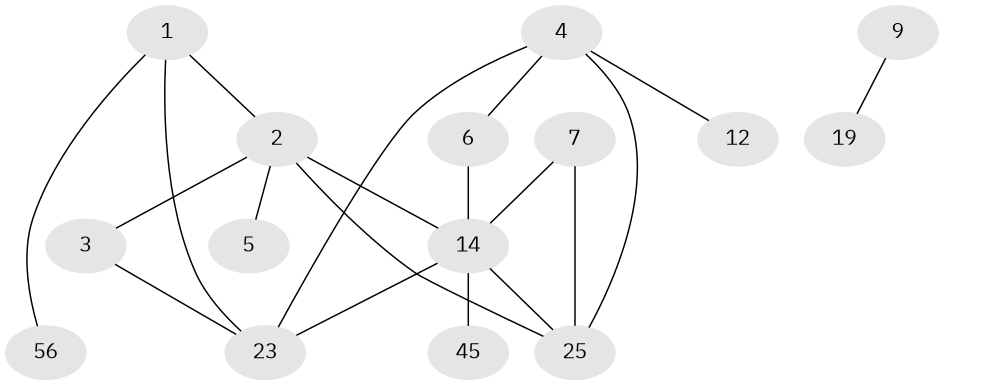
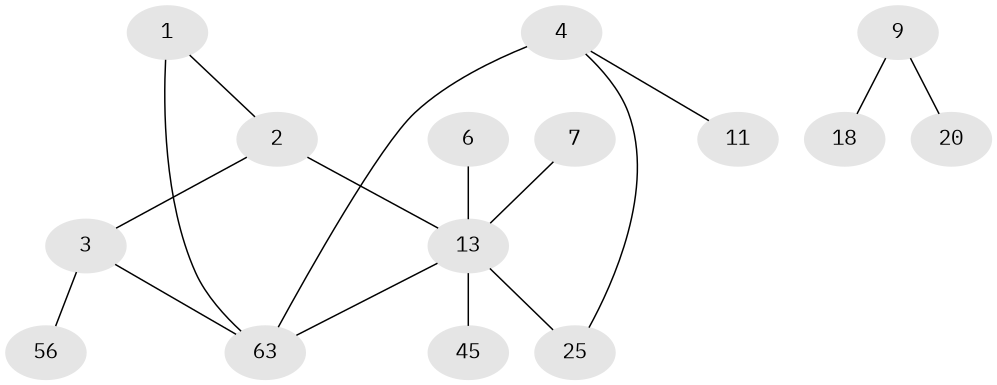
edge "4" -- "6": removed
node "12": label "12" -> "11"
node "19": label "19" -> "18"
node "20": added
edge "1" -- "56": now "3" -- "56"
node "5": removed
node "14": label "14" -> "13"
edge "7" -- "25": removed
edge "2" -- "25": removed
node "23": label "23" -> "63"
